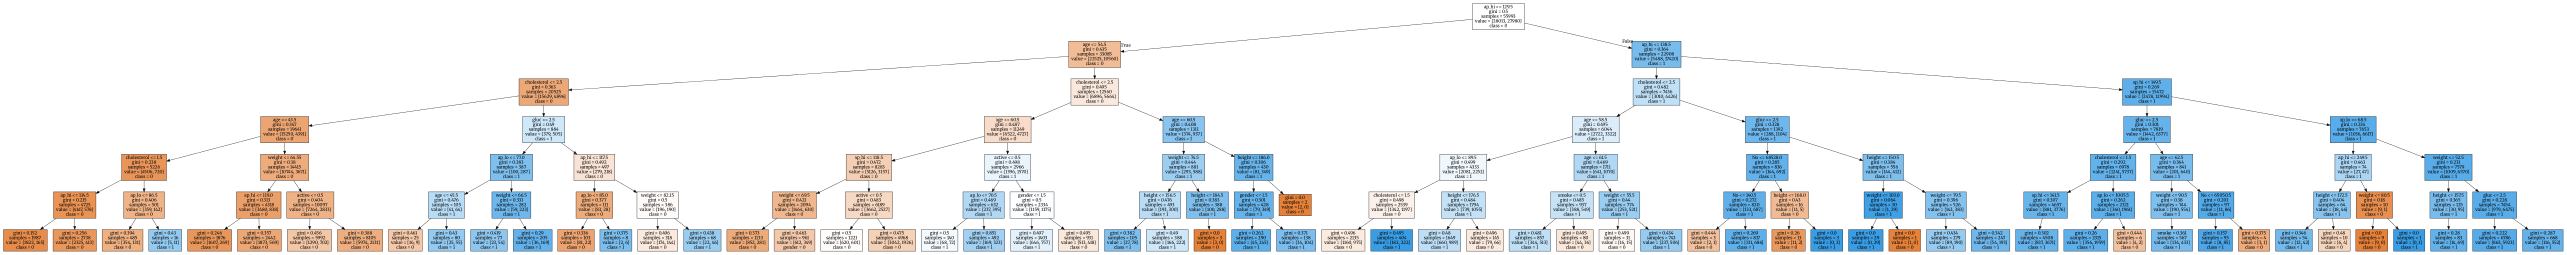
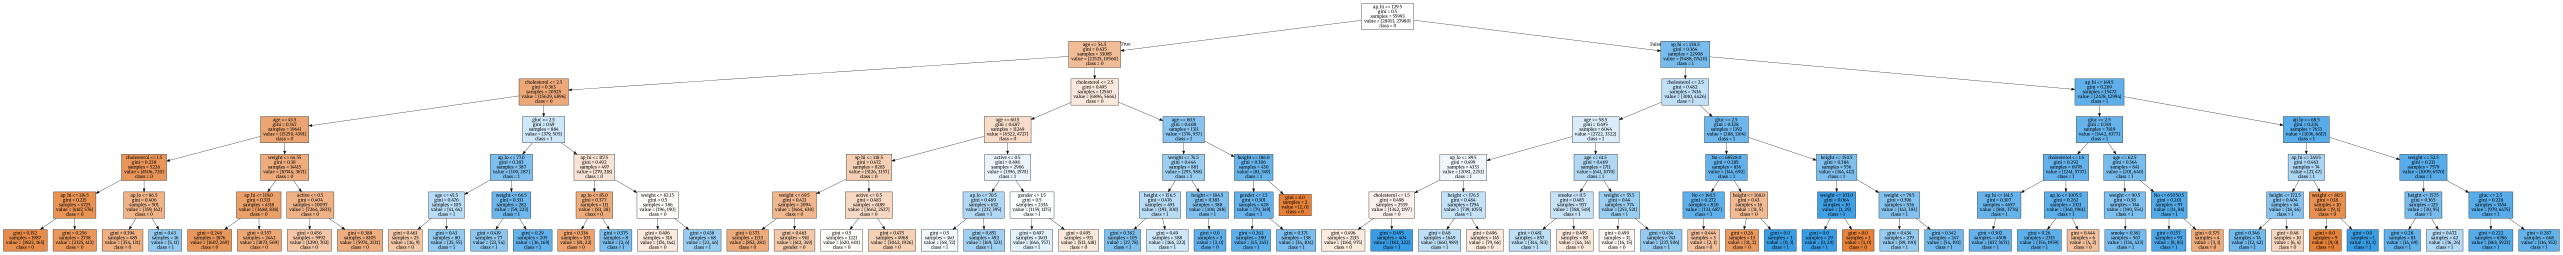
node "gini = 0.0 samples = 3 value = [3, 0] class = 0": fillcolor #e58139 -> #5fb0ea
node "gini = 0.269 samples = 817 value = [131, 686] class = 1": removed
node "gini = 0.346 samples = 54 value = [12, 42] class = 1": label "gini = 0.346 samples = 54 value = [12, 42] class = 1" -> "gini = 0.346 samples = 74 value = [12, 42] class = 1"
node "gini = 0.472 samples = 42 value = [16, 26] class = 1": added
